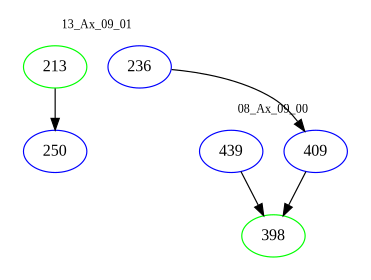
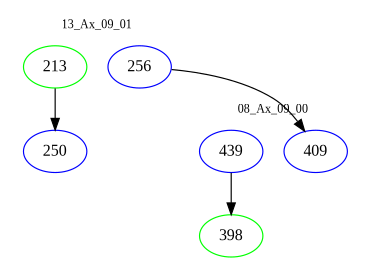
node "236": label "236" -> "256"
edge "409" -> "398": removed
